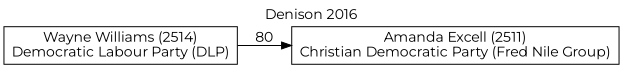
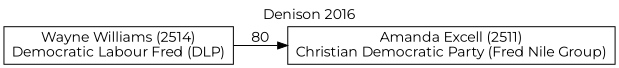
node "Wayne Williams (2514) Democratic Labour Party (DLP)": label "Wayne Williams (2514) Democratic Labour Party (DLP)" -> "Wayne Williams (2514) Democratic Labour Fred (DLP)"
